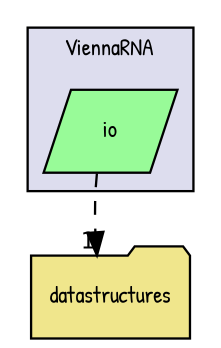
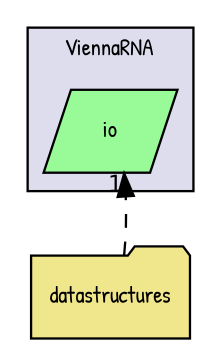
edge "io" -> "datastructures": reversed
